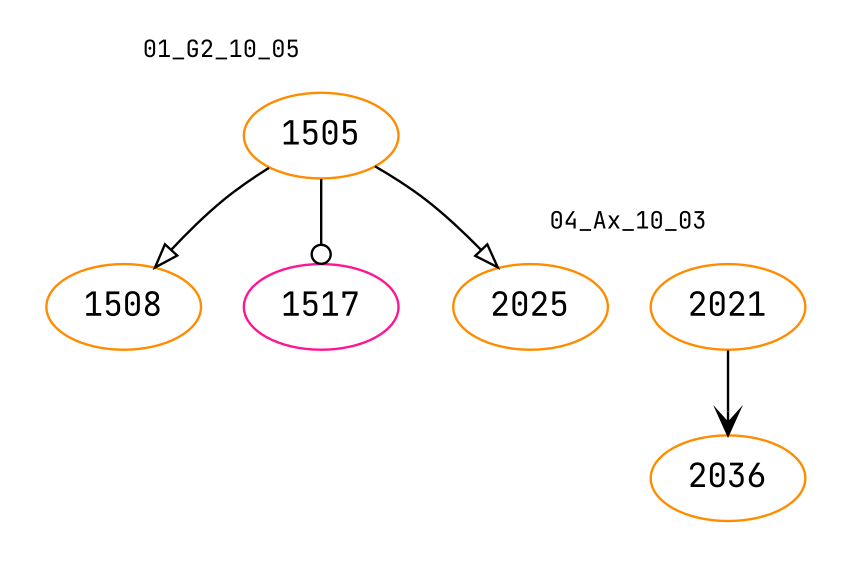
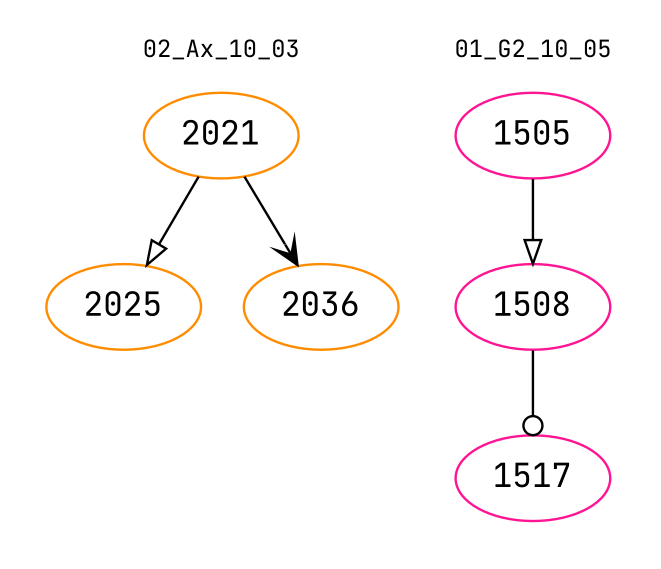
node "1505": color darkorange -> deeppink
edge "1505" -> "1517": now "1508" -> "1517"
edge "1505" -> "2025": now "2021" -> "2025"
cluster "04_Ax_10_03": label "04_Ax_10_03" -> "02_Ax_10_03"
node "1508": color darkorange -> deeppink
